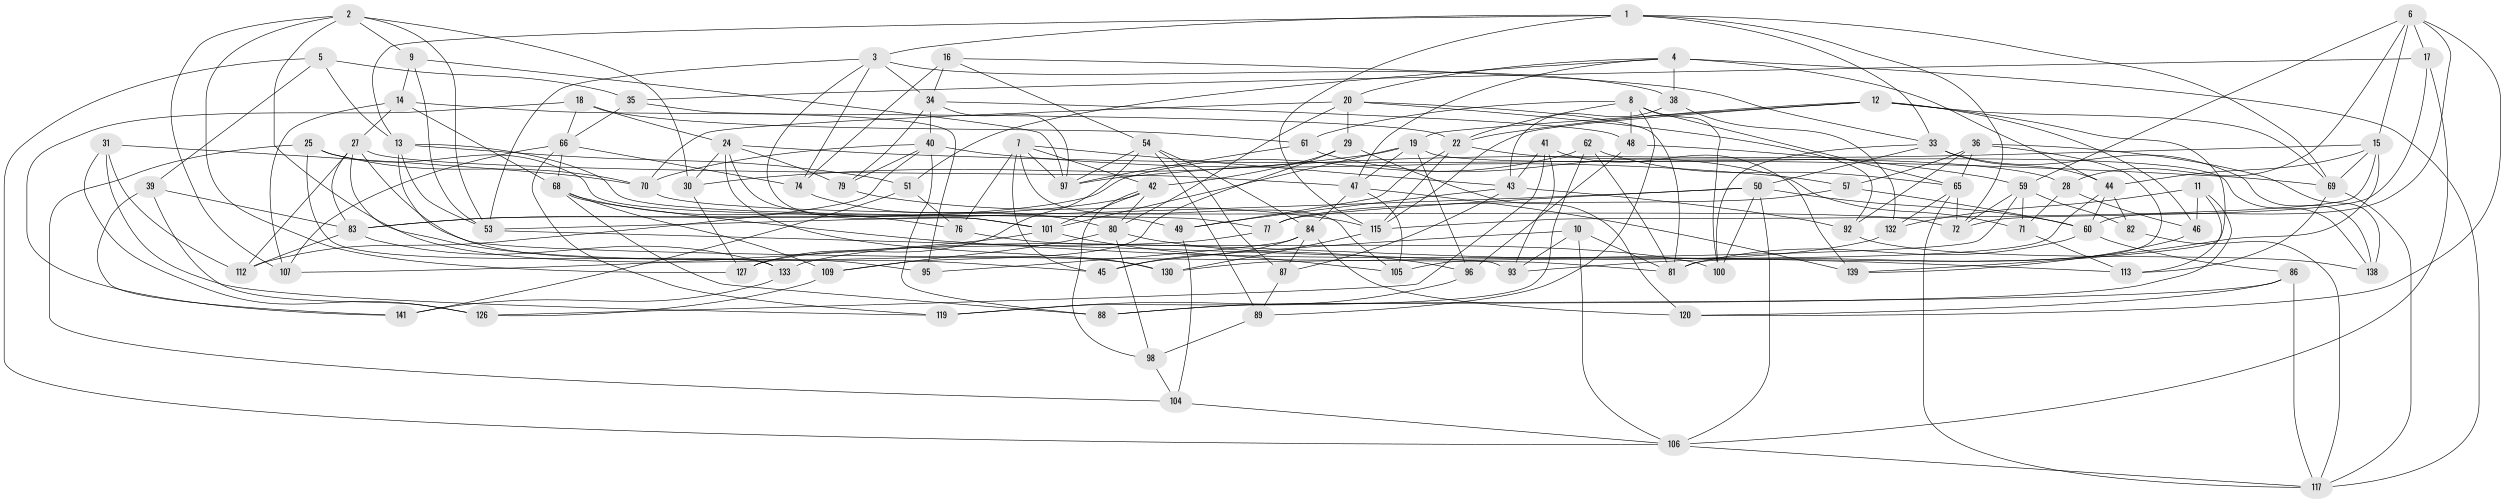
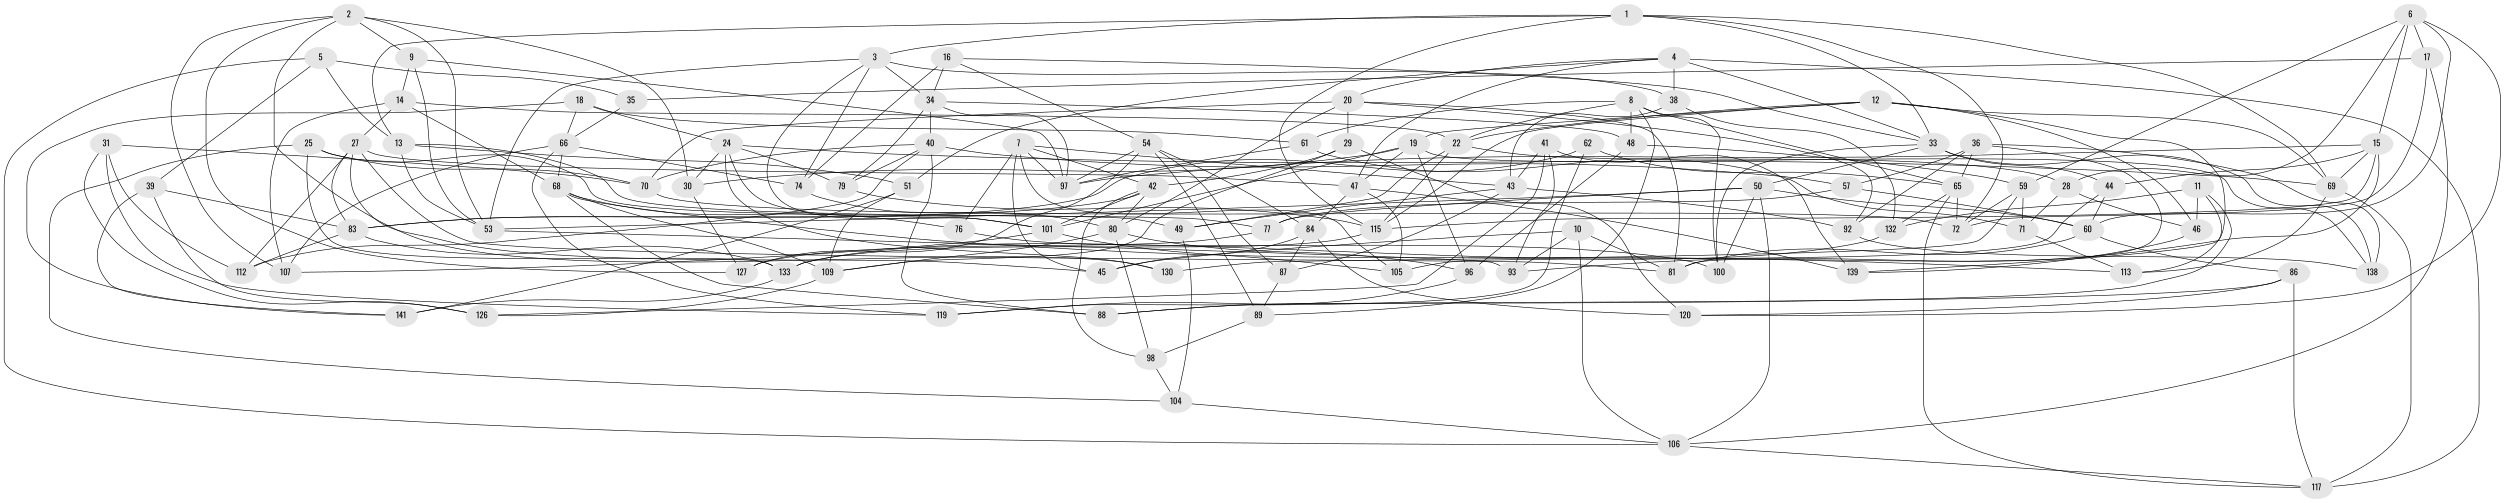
edge "4" -- "44": now "4" -- "33"
edge "51" -- "76": now "51" -- "109"
edge "62" -- "81": removed
node "82": removed
edge "115" -- "130": now "115" -- "133"
node "95": removed
